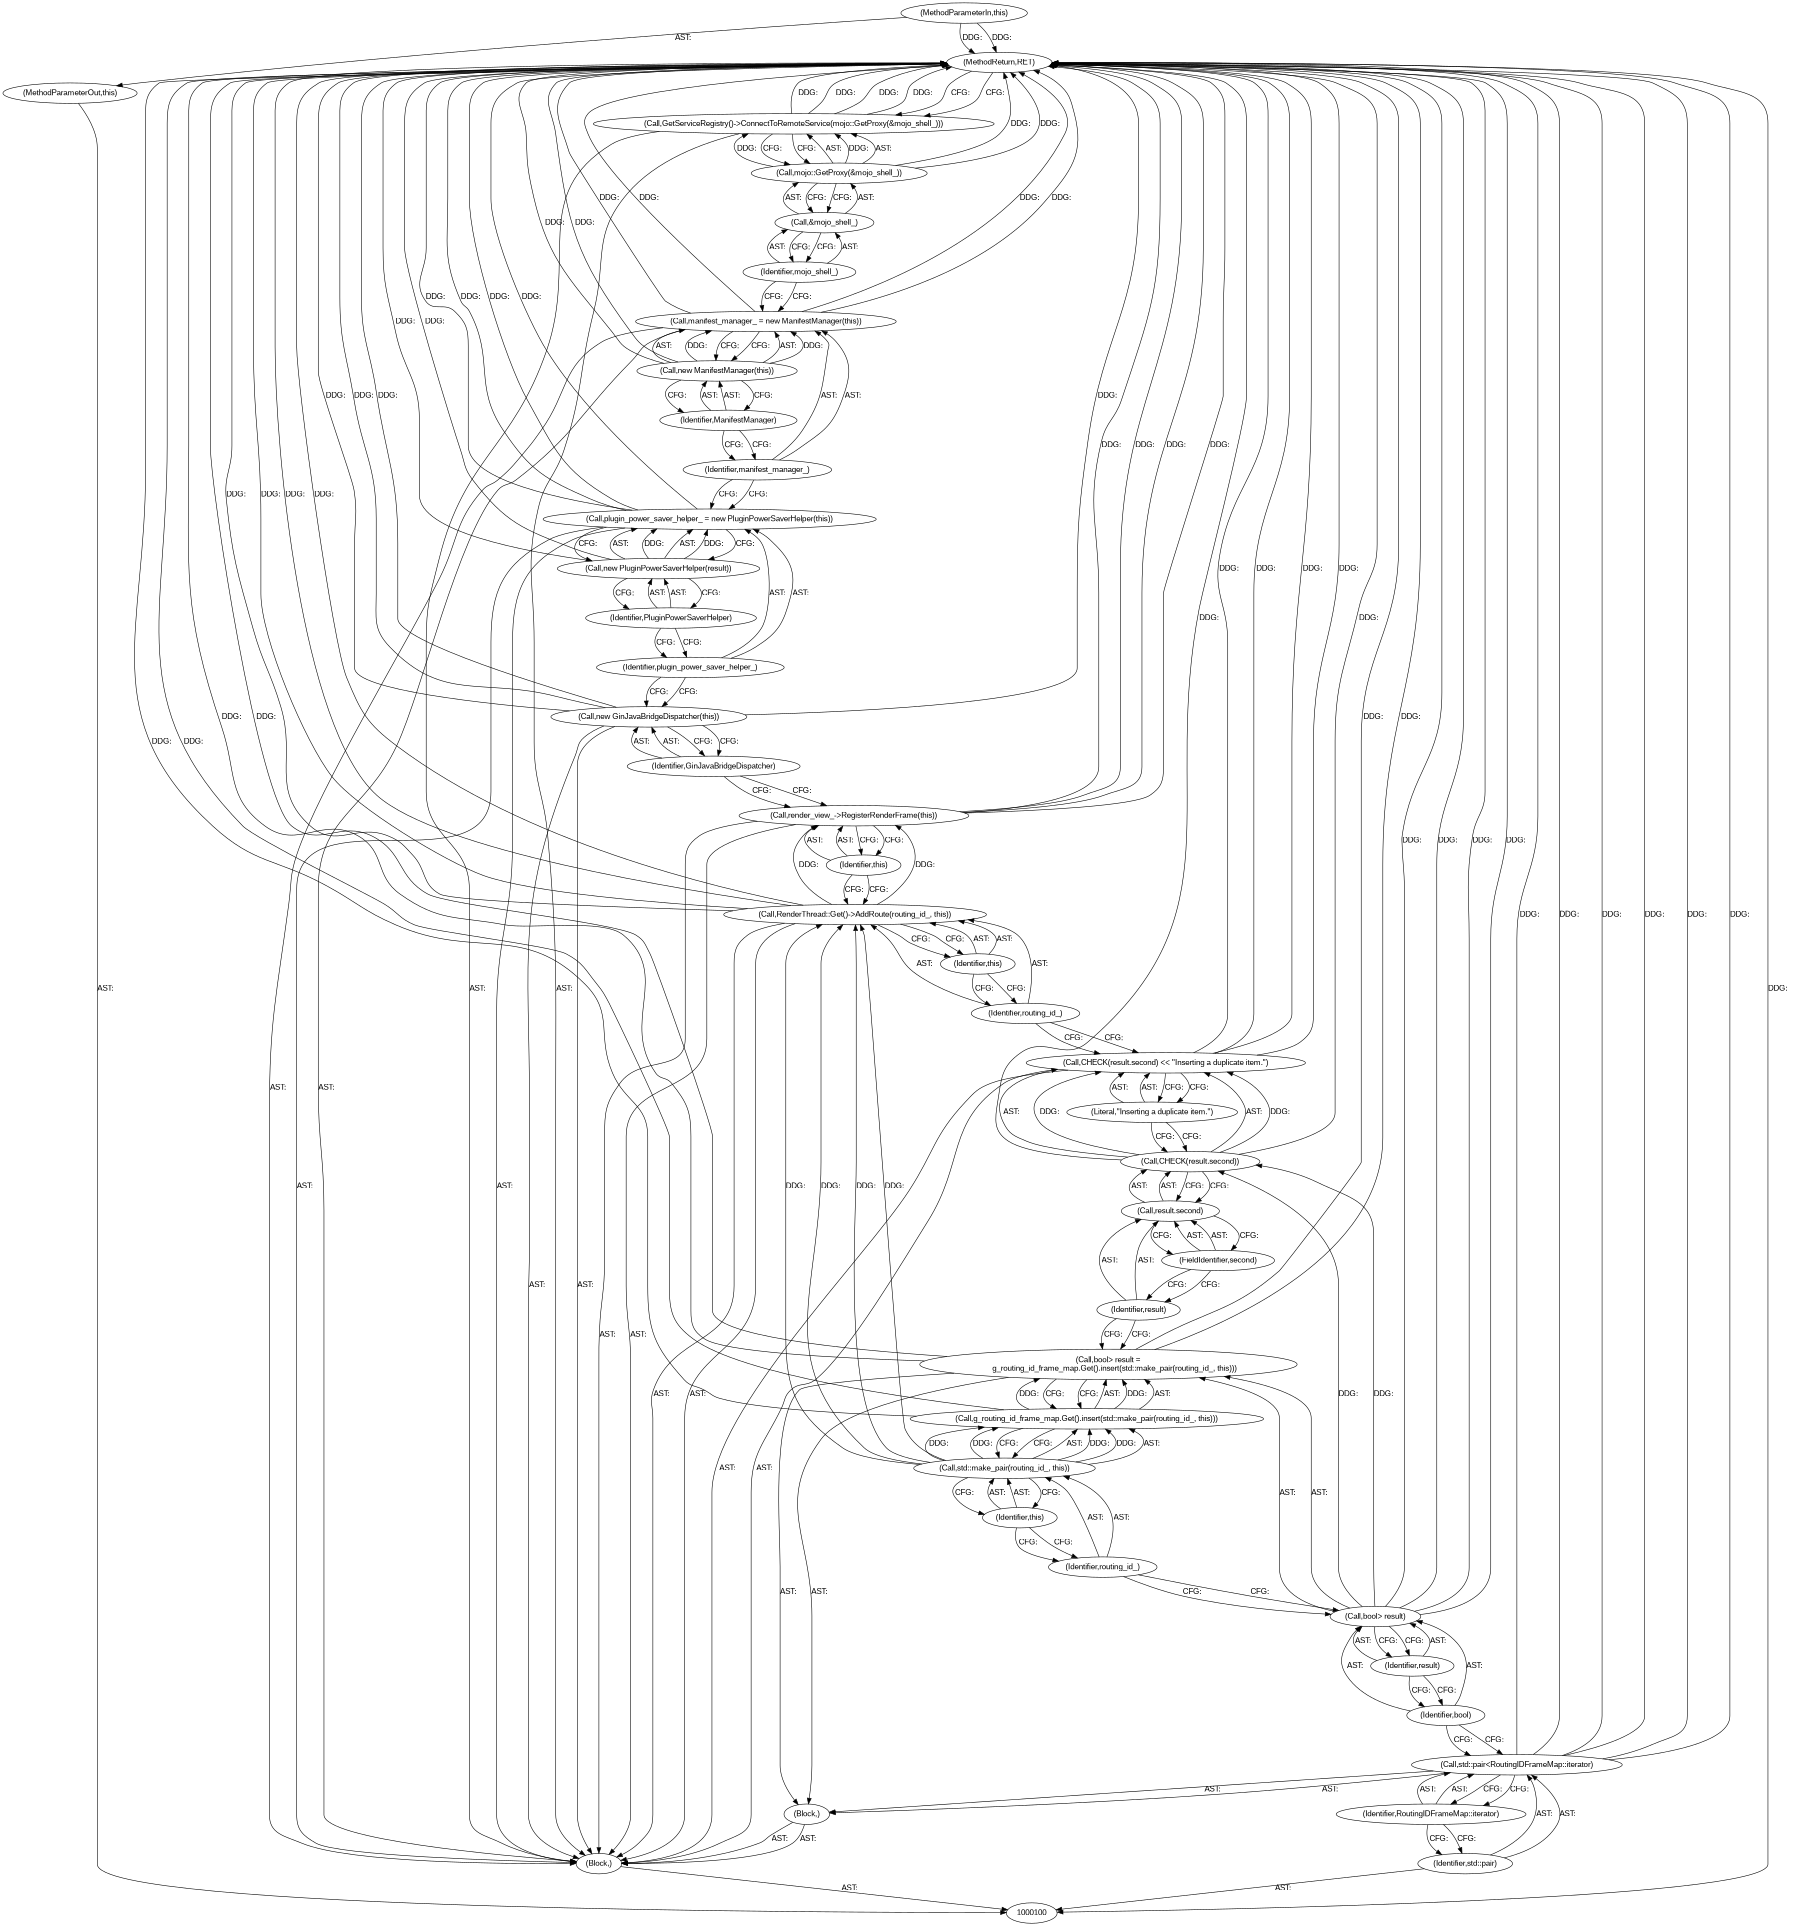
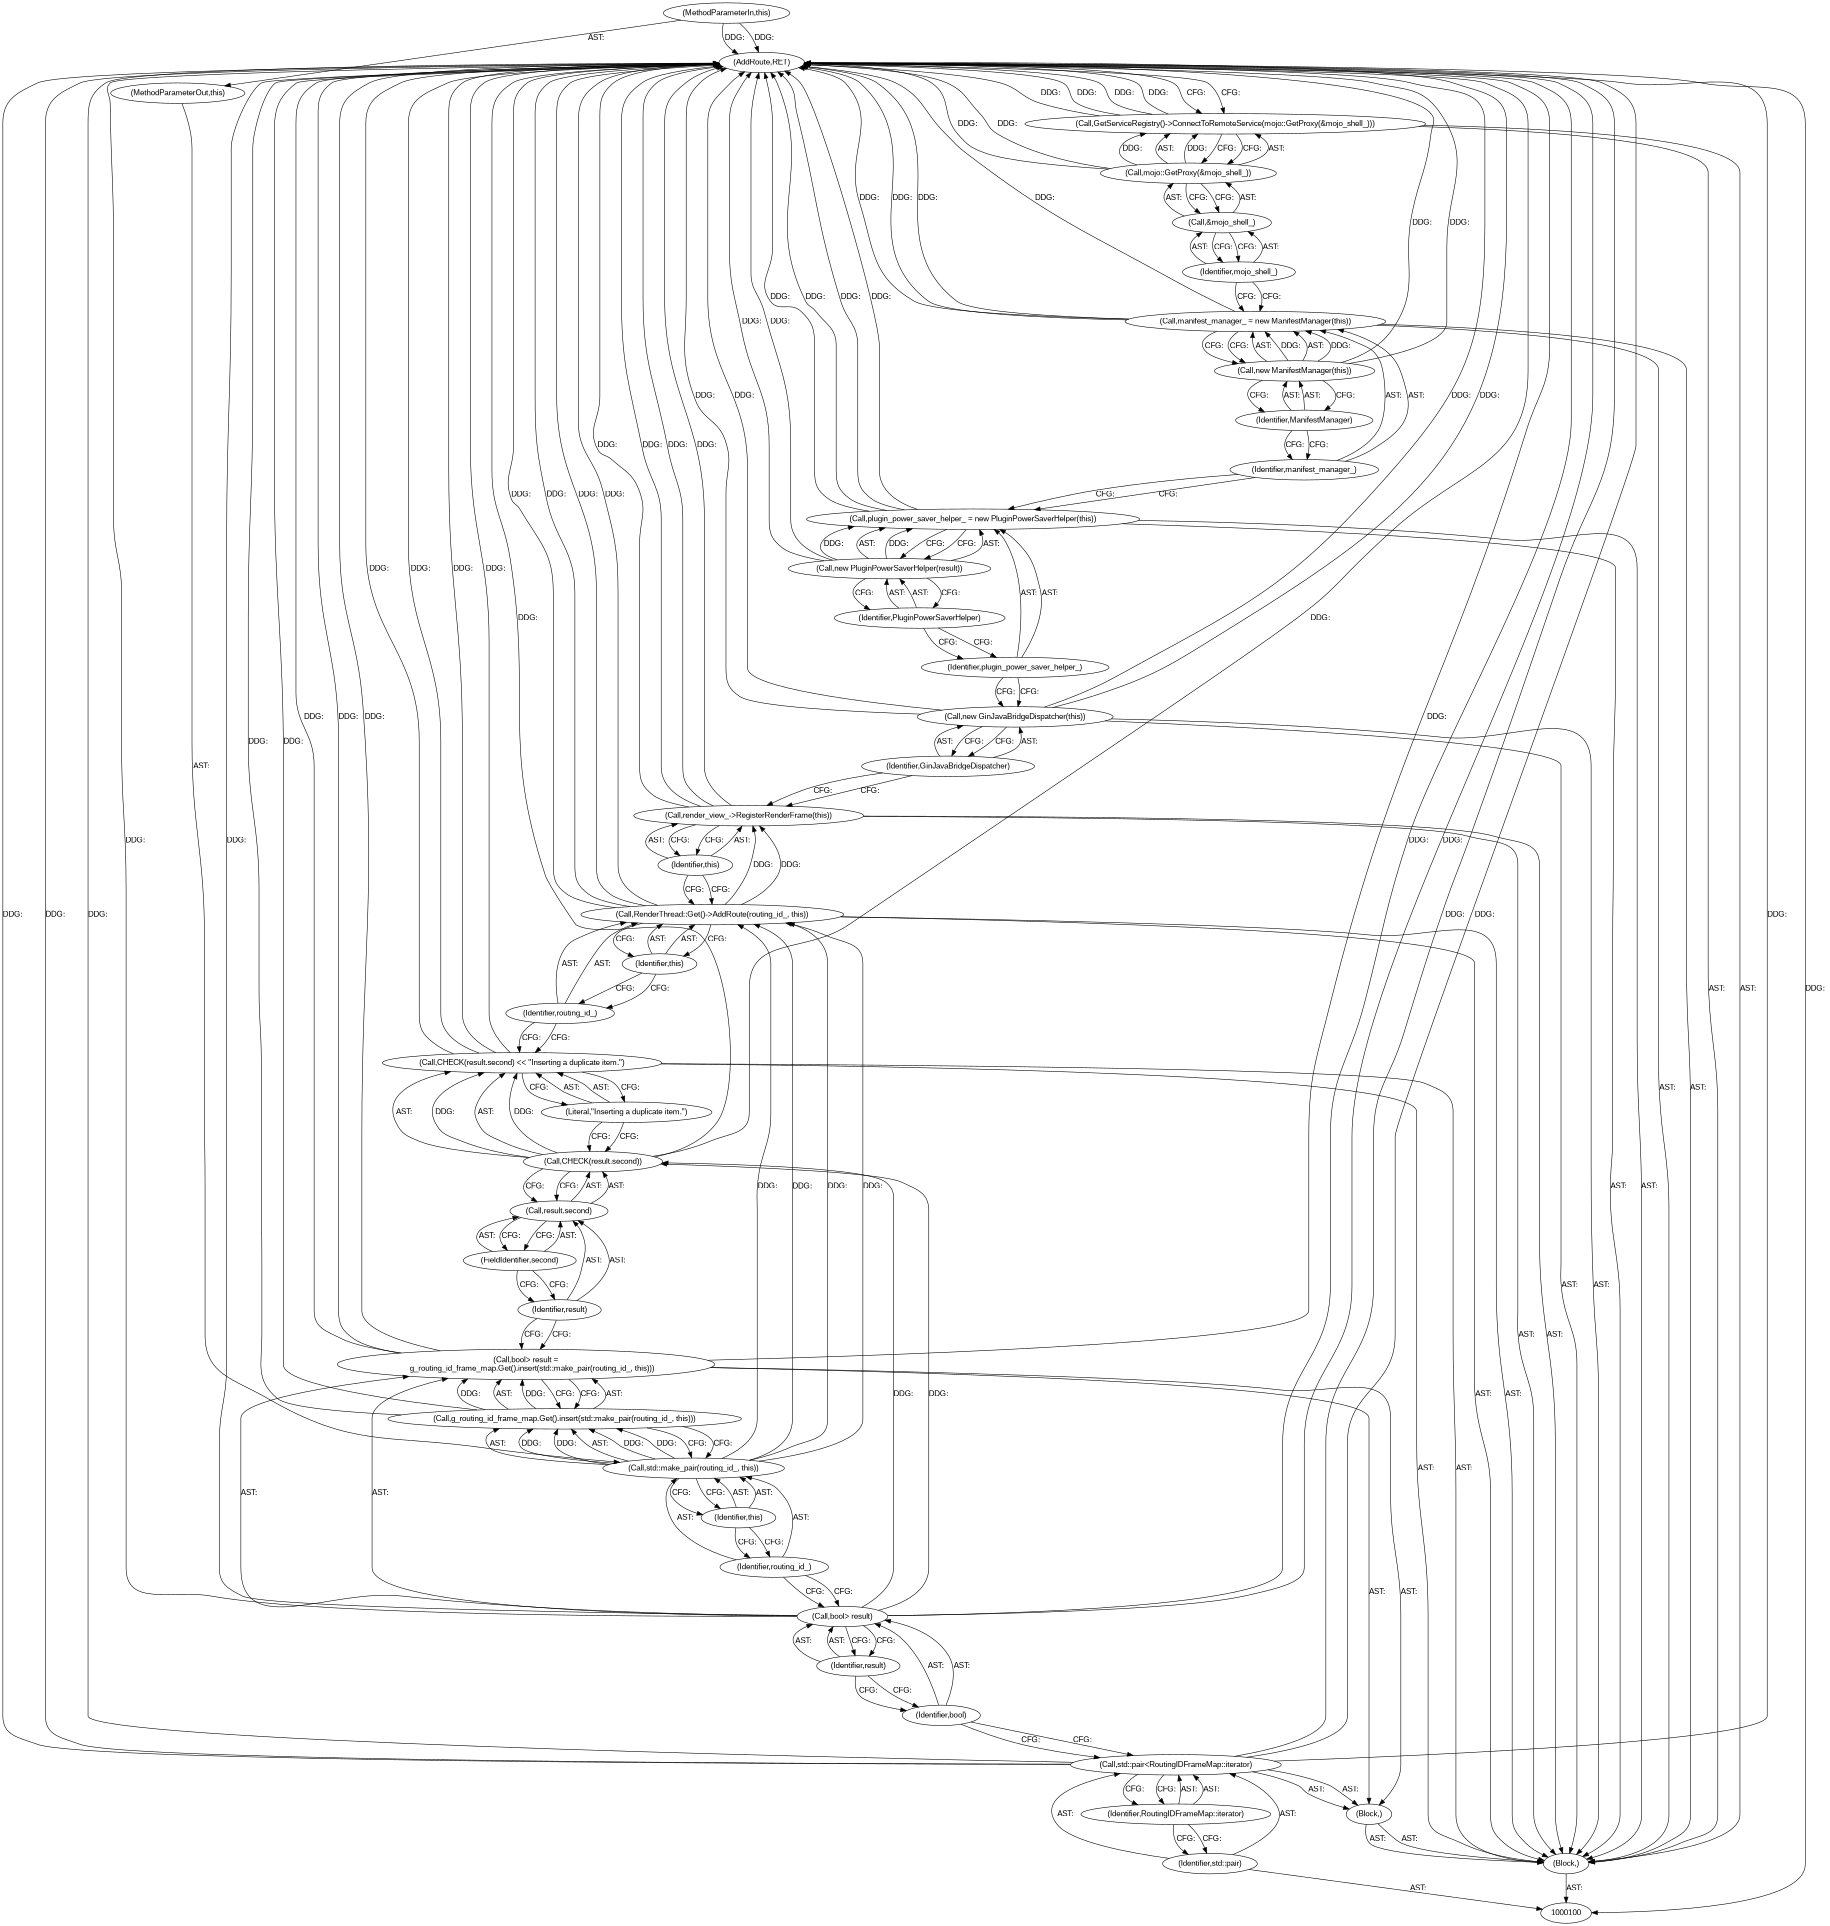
node "(MethodReturn,RET)": label "(MethodReturn,RET)" -> "(AddRoute,RET)"
edge "(MethodParameterOut,this)" -> "1000100": now "(MethodParameterOut,this)" -> "(Call,std::make_pair(routing_id_, this))"
